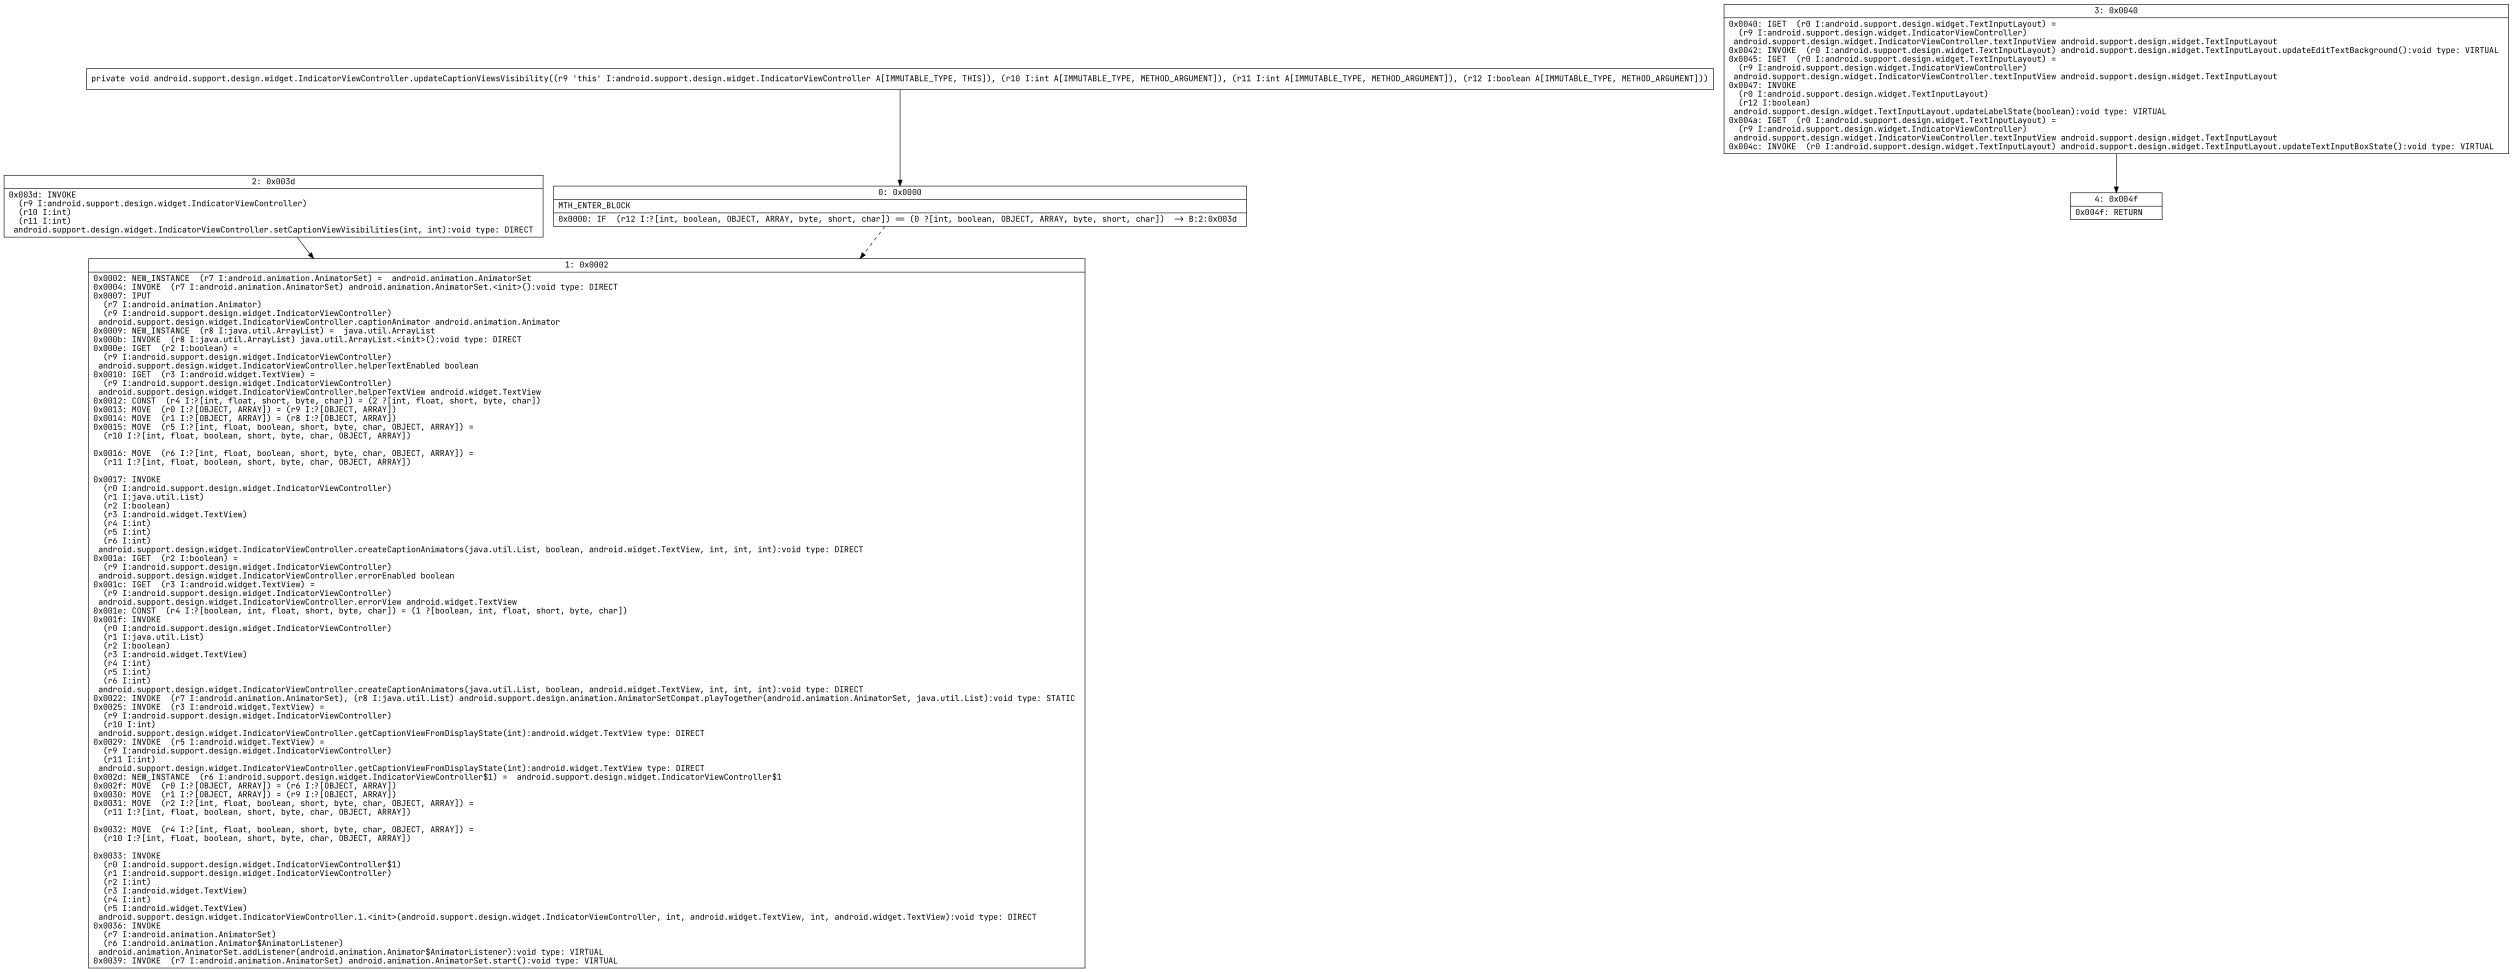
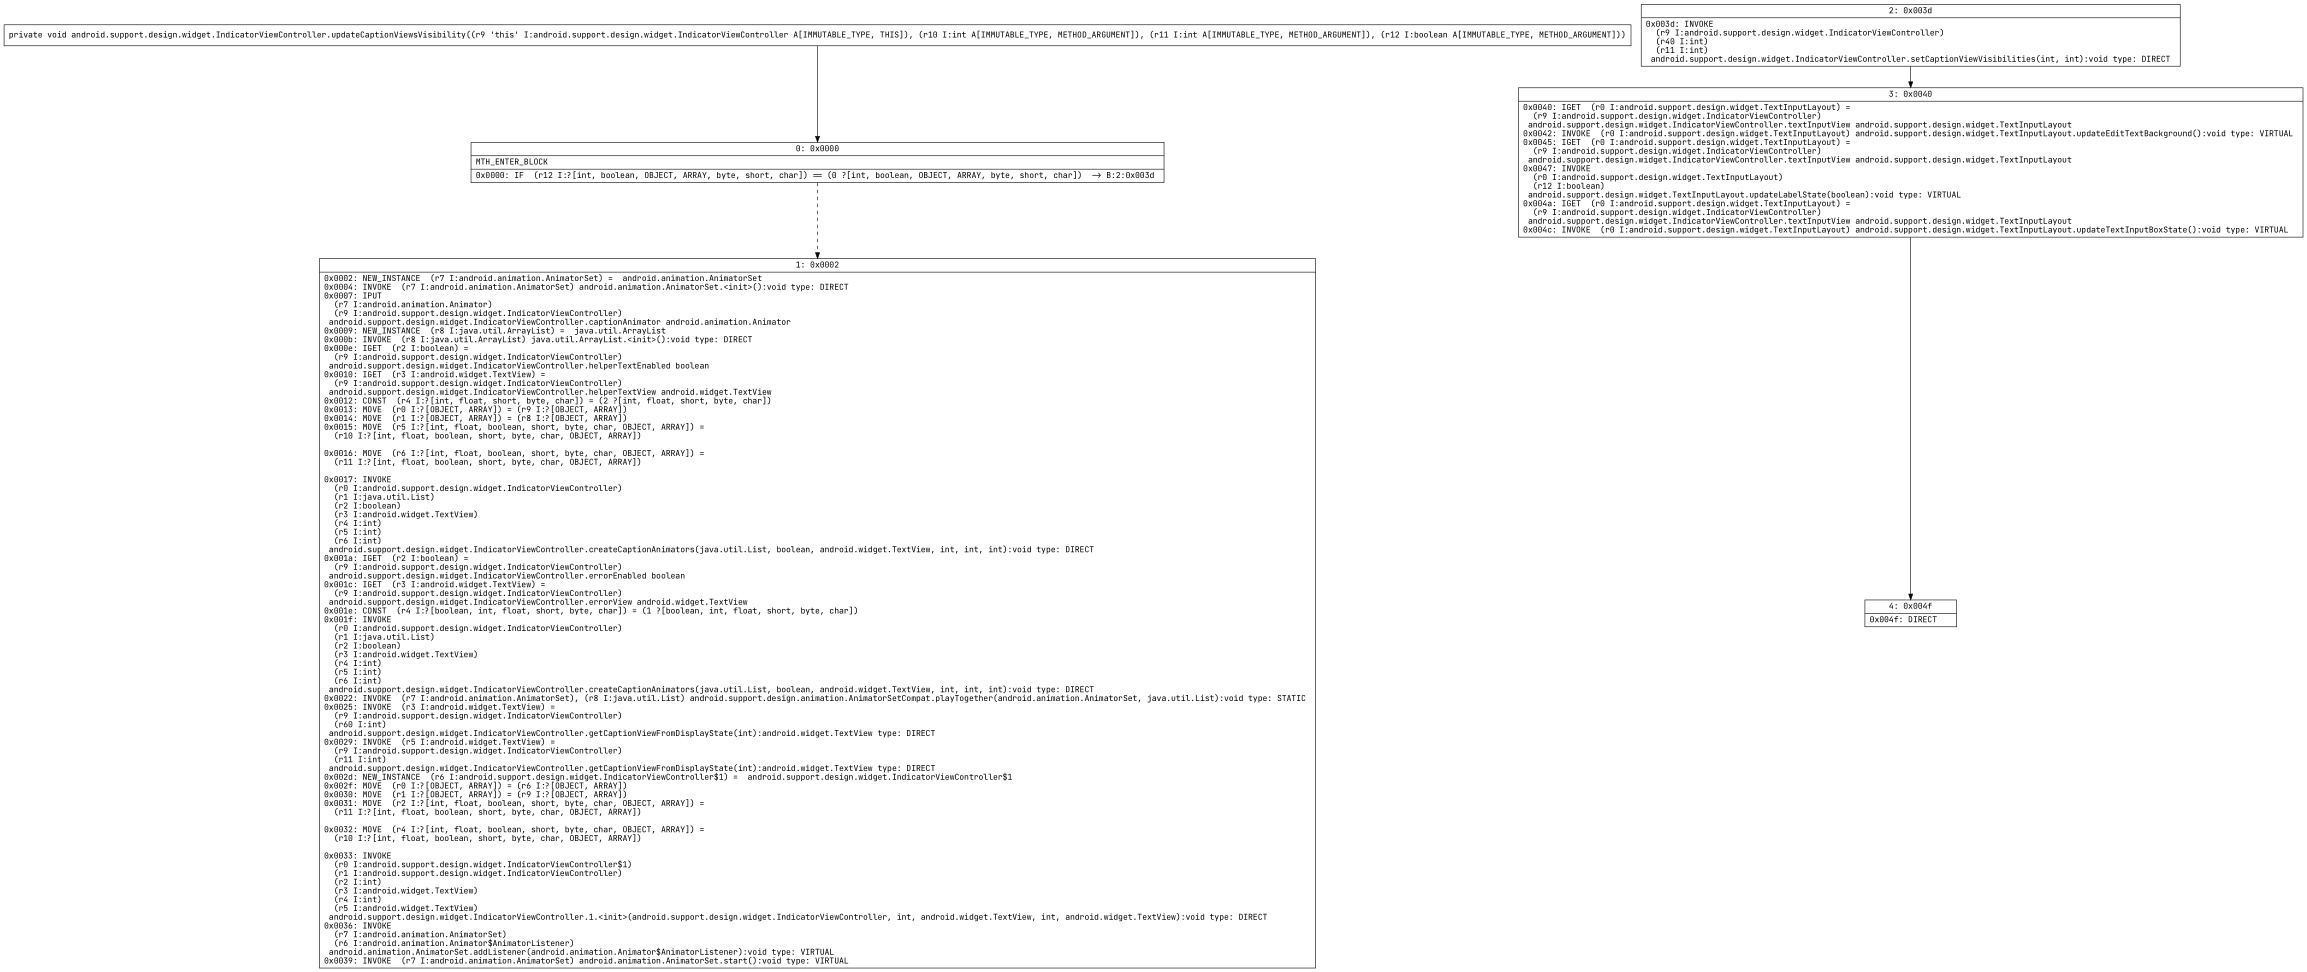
node "2: 0x003d": text "(r10 I:int)" -> "(r40 I:int)"
node "4: 0x004f": text "0x004f: RETURN" -> "0x004f: DIRECT"
edge "2: 0x003d" -> "1: 0x0002": now "2: 0x003d" -> "3: 0x0040"
node "1: 0x0002": text "(r10 I:int)" -> "(r60 I:int)"
